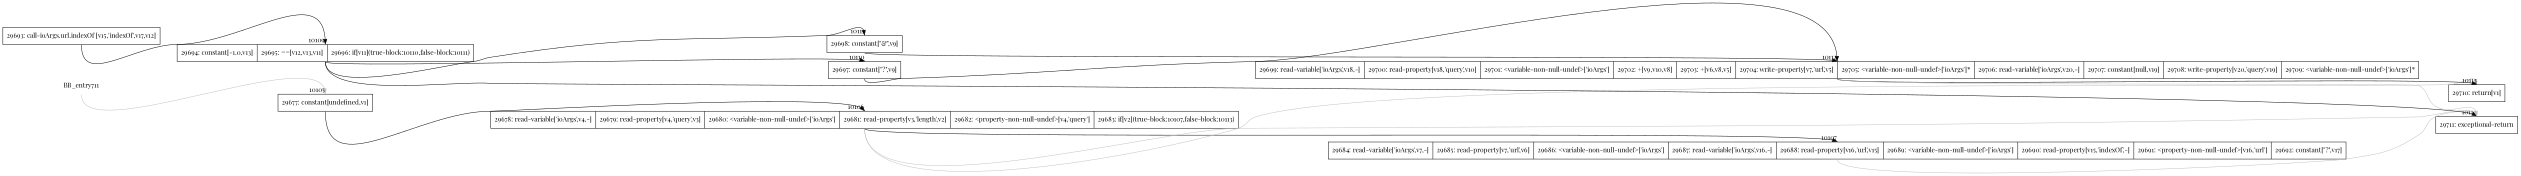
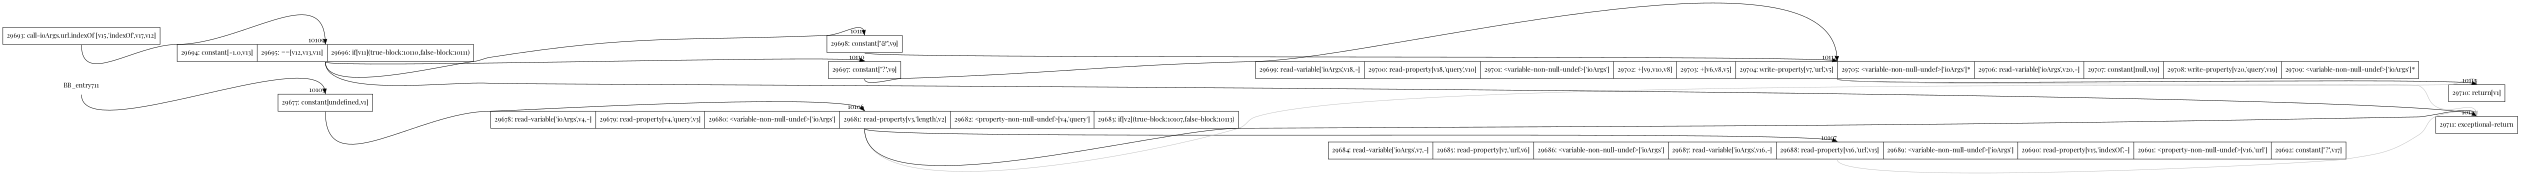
edge "BB_entry711" -> "29677: constant[undefined,v1]": color gray -> black
edge "29678: read-variable['ioArgs',v4,-]" -> "29711: exceptional-return": color gray -> black
